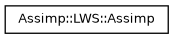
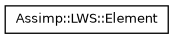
node "Assimp::LWS::Assimp": label "Assimp::LWS::Assimp" -> "Assimp::LWS::Element"
